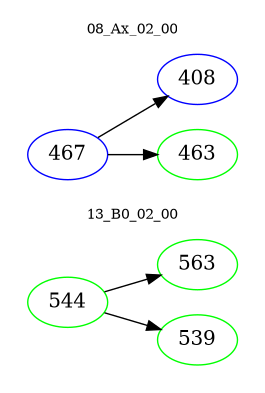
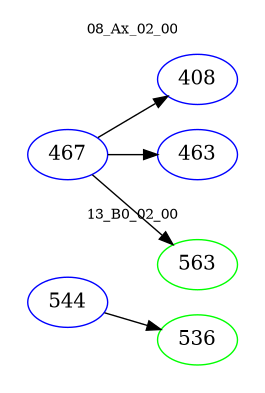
node "463": color green -> blue
edge "544" -> "563": now "467" -> "563"
node "544": color green -> blue
node "539": label "539" -> "536"
